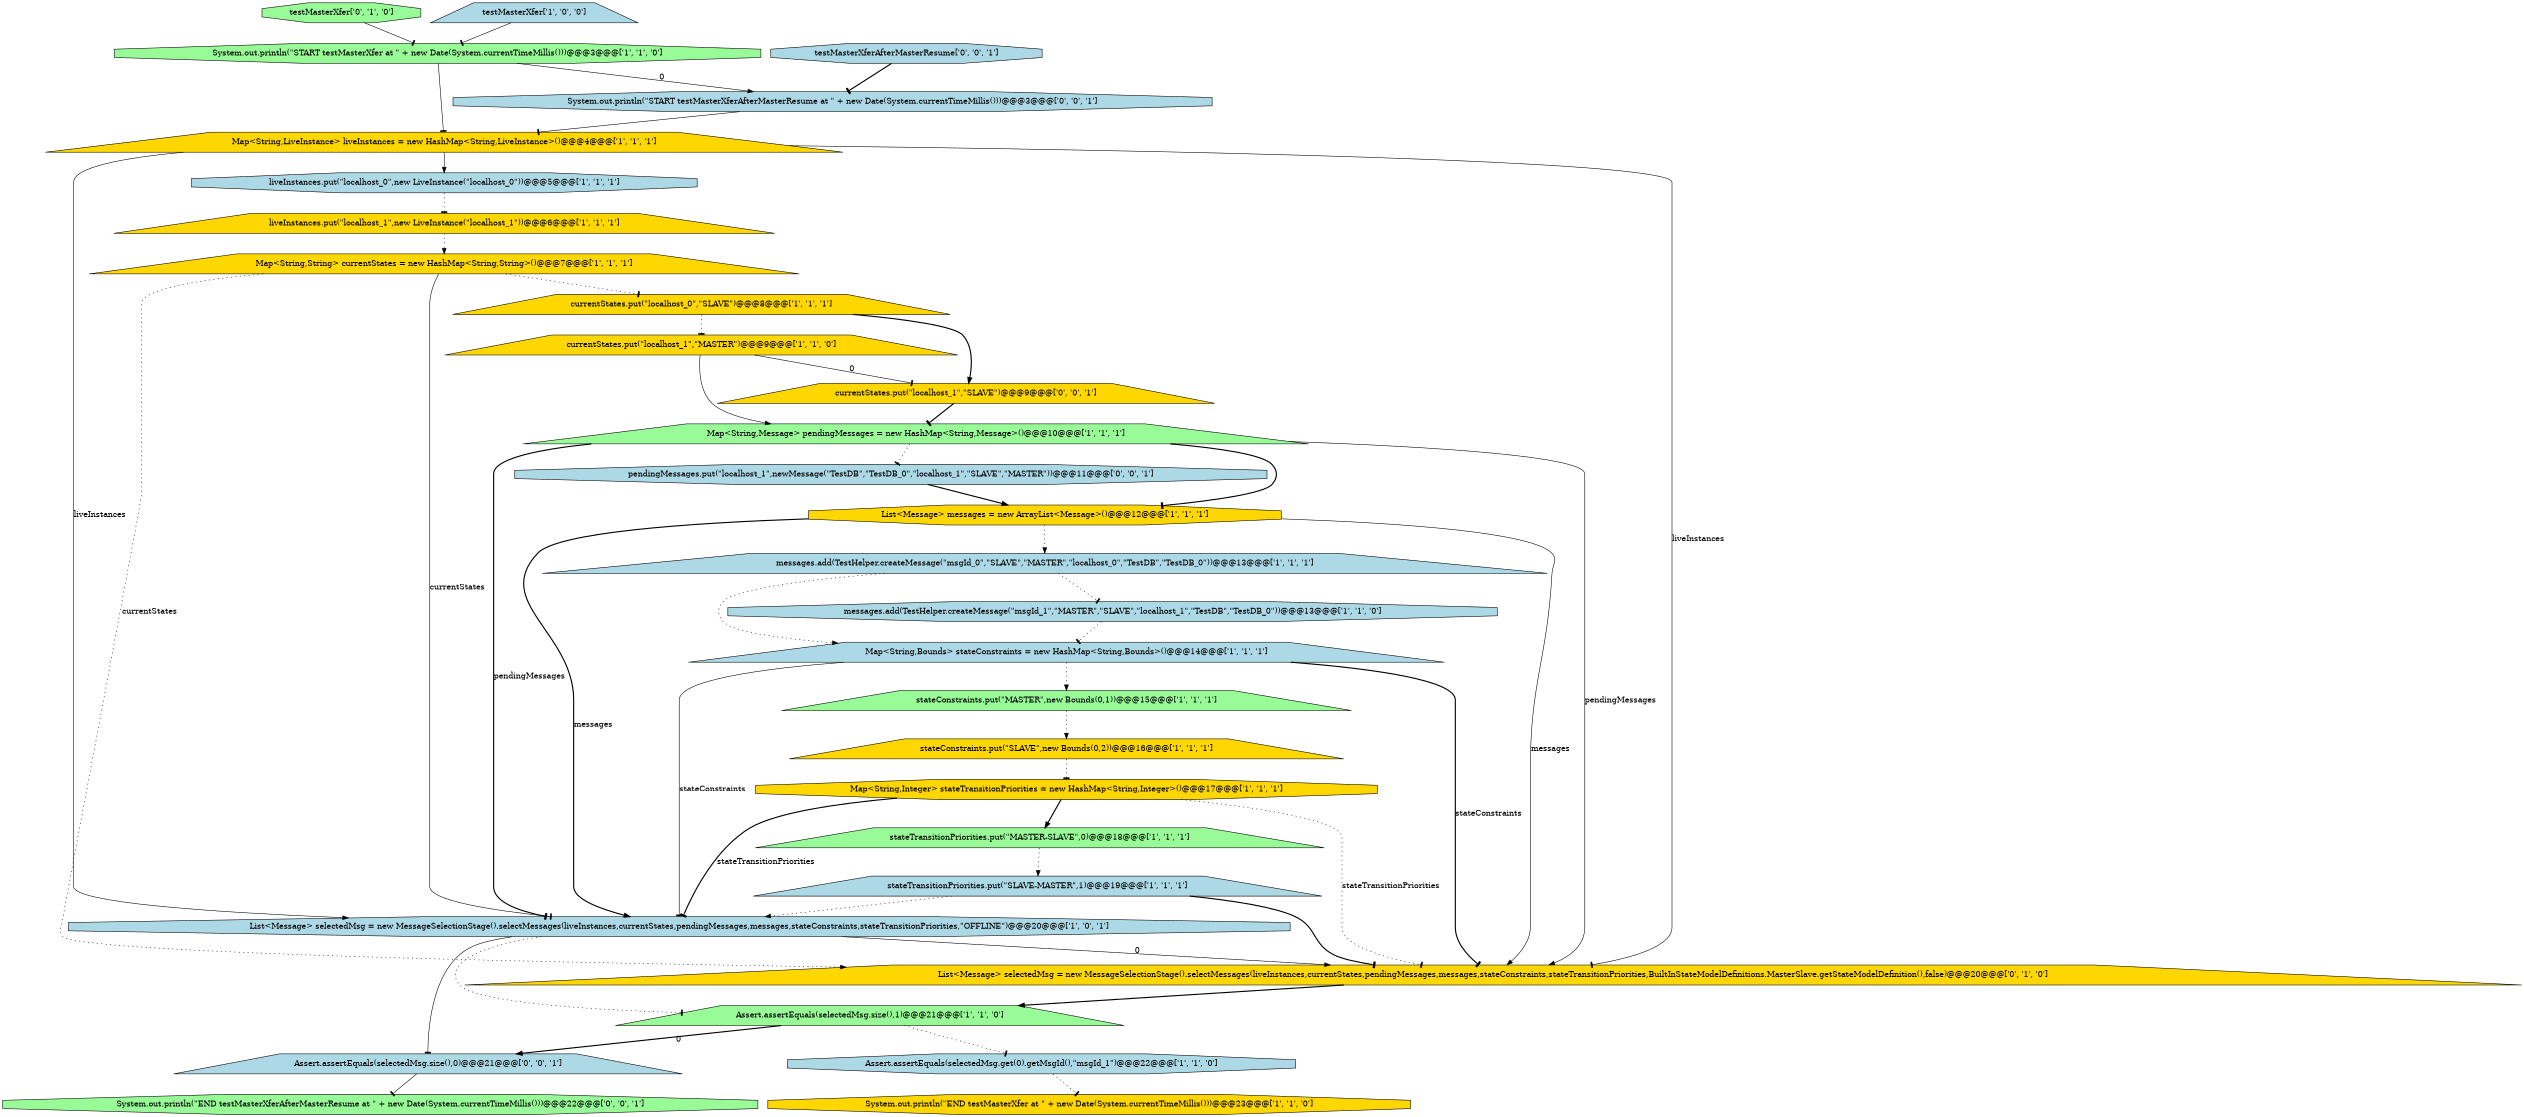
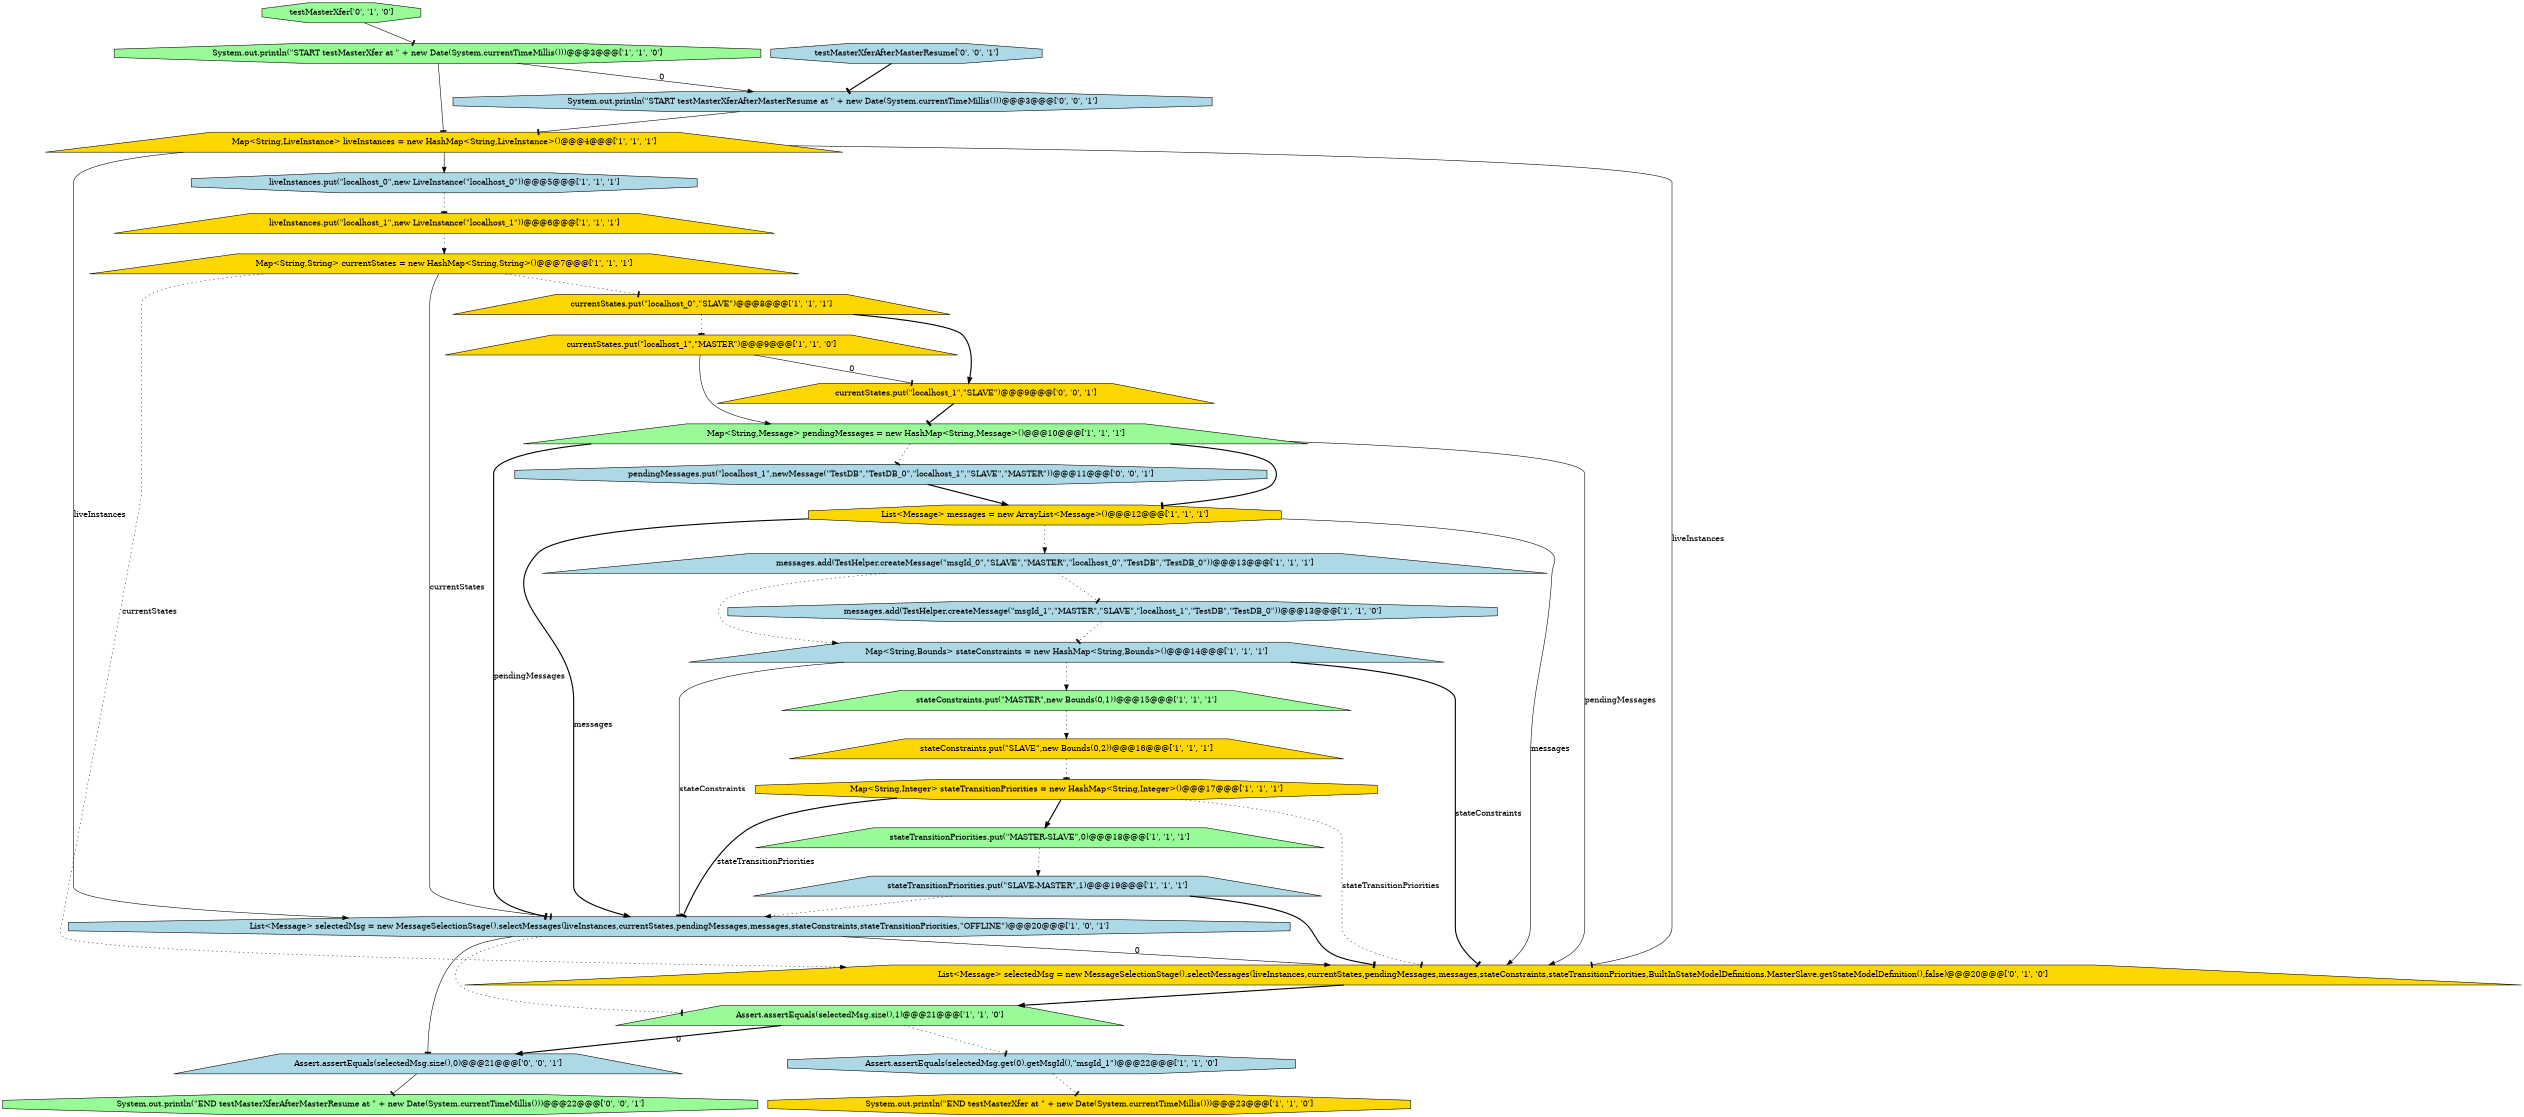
node "testMasterXfer['1', '0', '0']": removed
